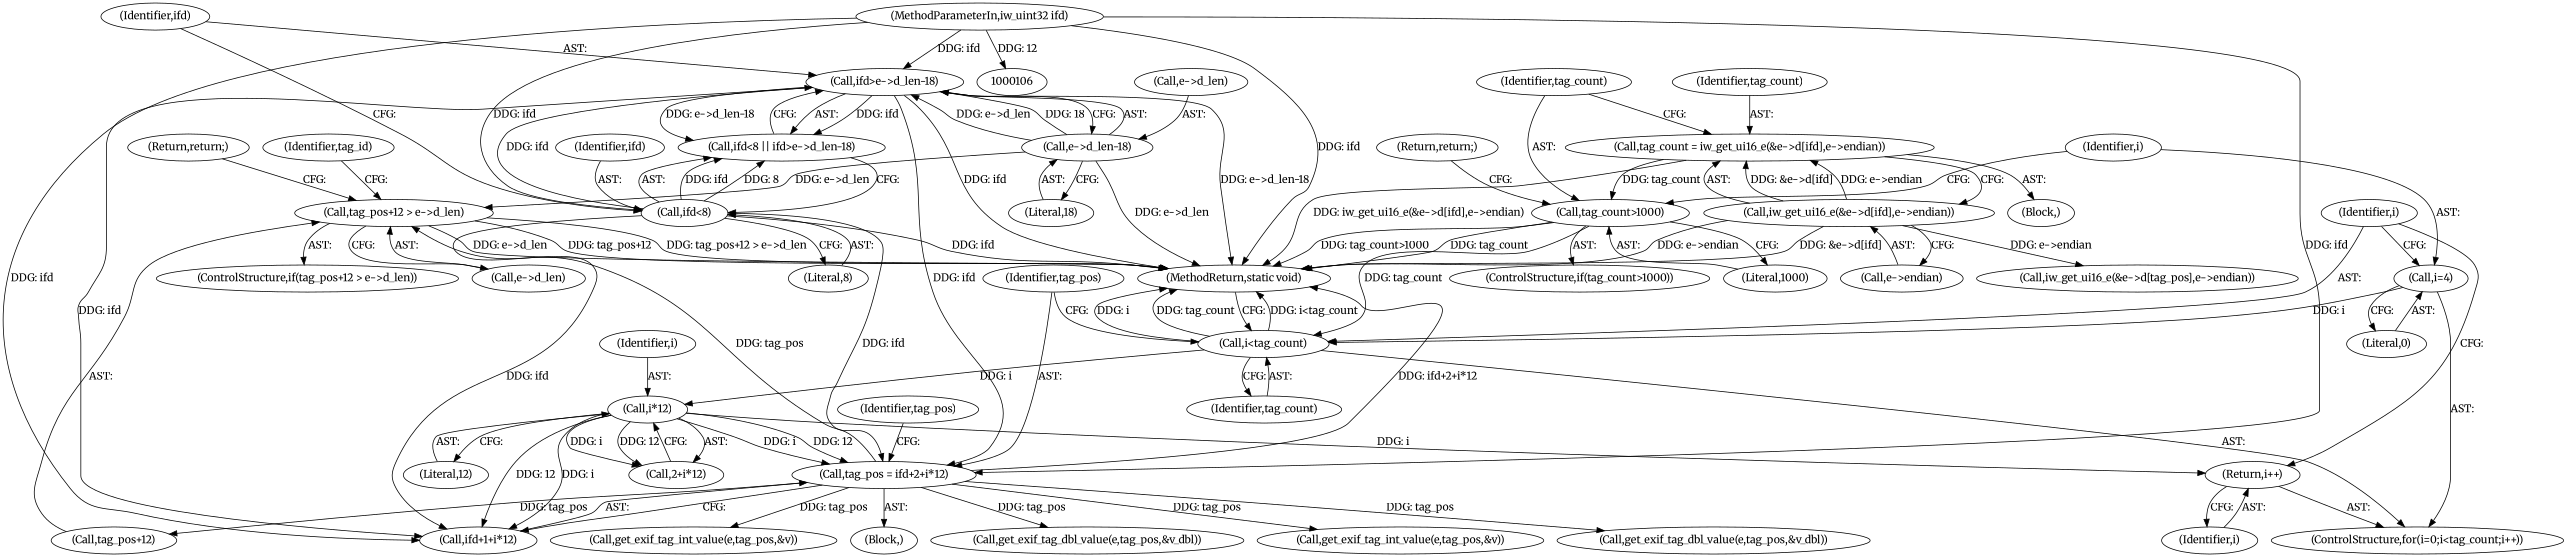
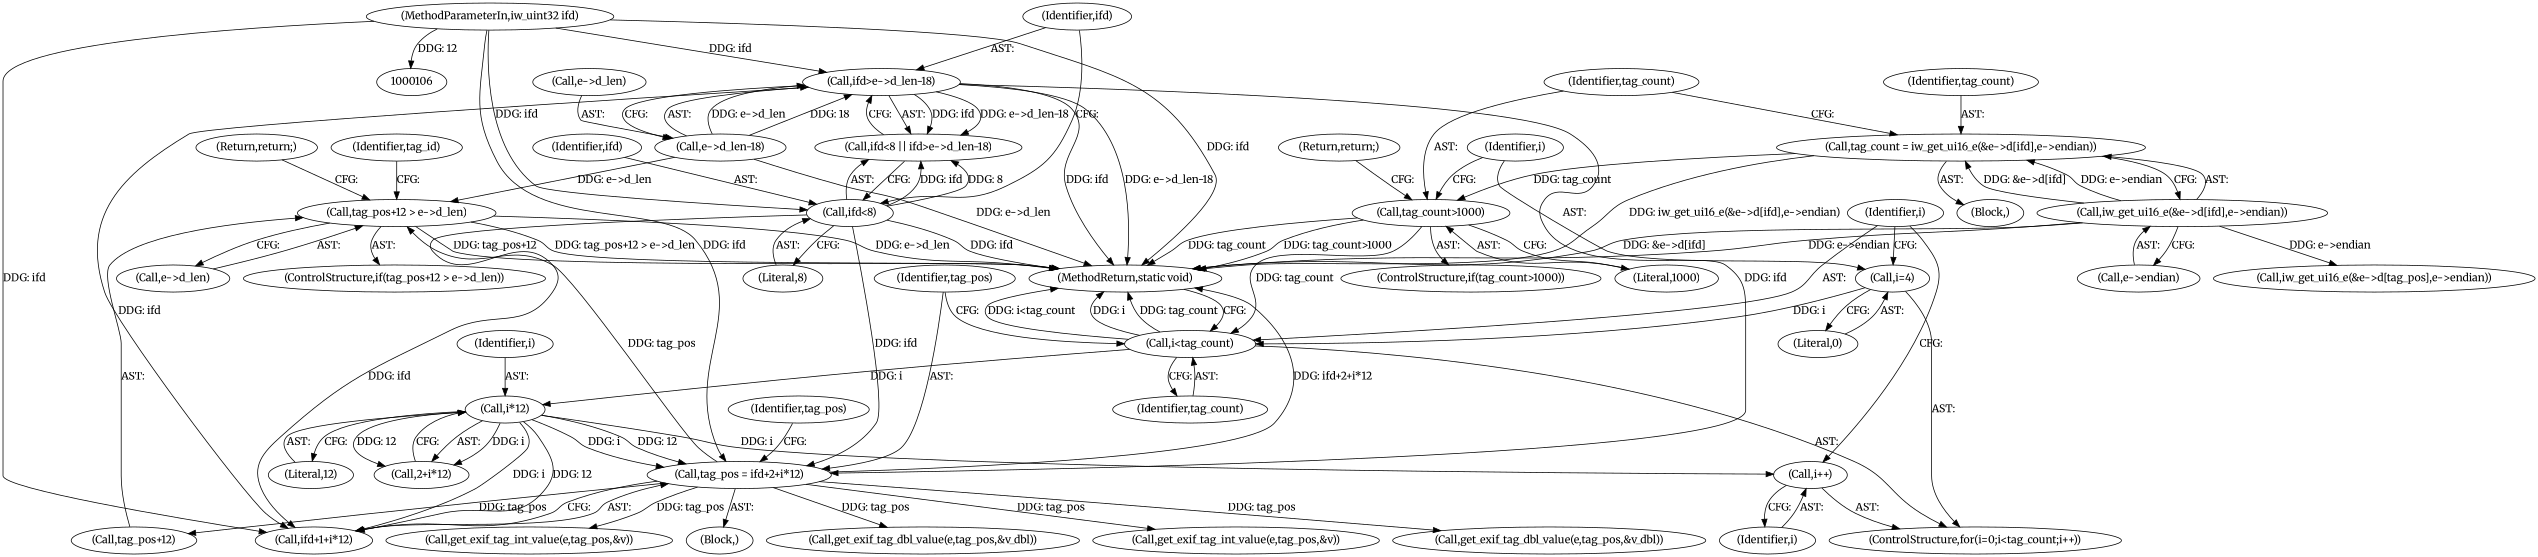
edge "(Call,ifd<8)" -> "(Call,ifd>e->d_len-18)": removed, label "DDG: ifd"
node "(Literal,18)": removed
node "(Return,i++)": label "(Return,i++)" -> "(Call,i++)"
